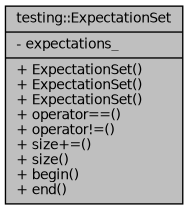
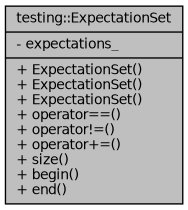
node "testing::ExpectationSet": text "+ size+=()" -> "+ operator+=()"
